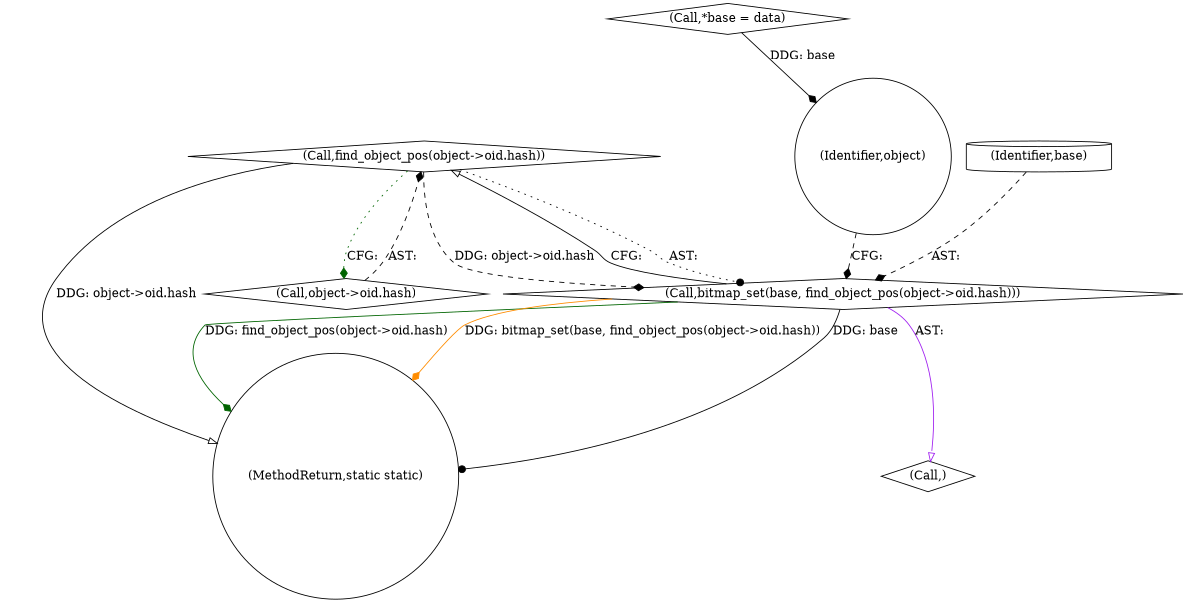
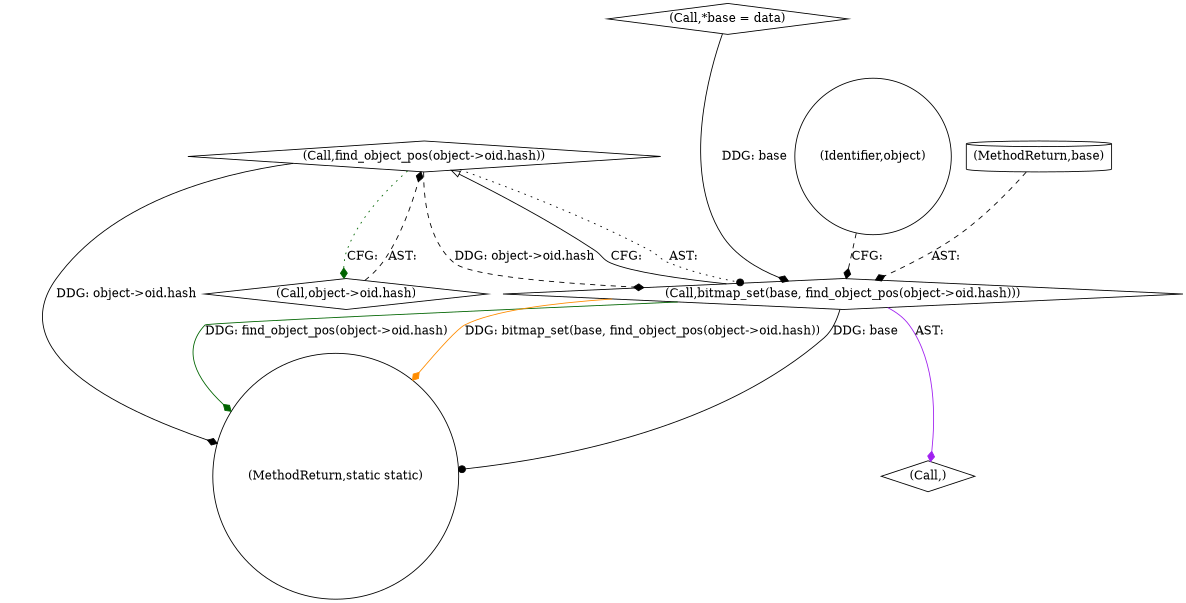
edge "(Call,*base = data)" -> "(Identifier,object)": now "(Call,*base = data)" -> "(Call,bitmap_set(base, find_object_pos(object->oid.hash)))"
node "(Identifier,base)": label "(Identifier,base)" -> "(MethodReturn,base)"
edge "(Call,find_object_pos(object->oid.hash))" -> "(MethodReturn,static static)": arrowhead onormal -> diamond
edge "(Call,bitmap_set(base, find_object_pos(object->oid.hash)))" -> "(Call,)": arrowhead onormal -> diamond
